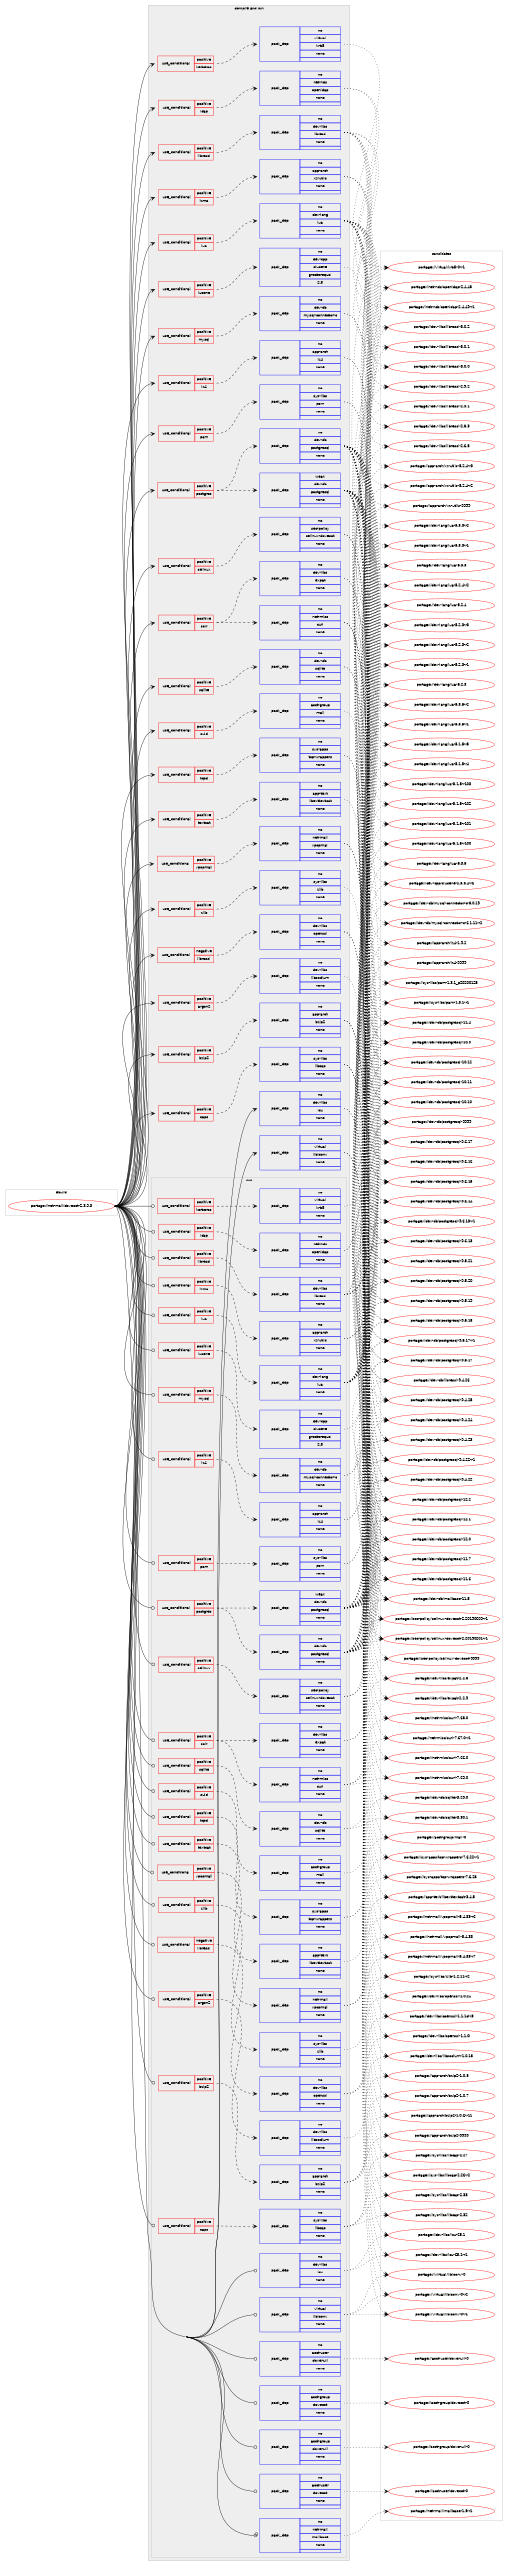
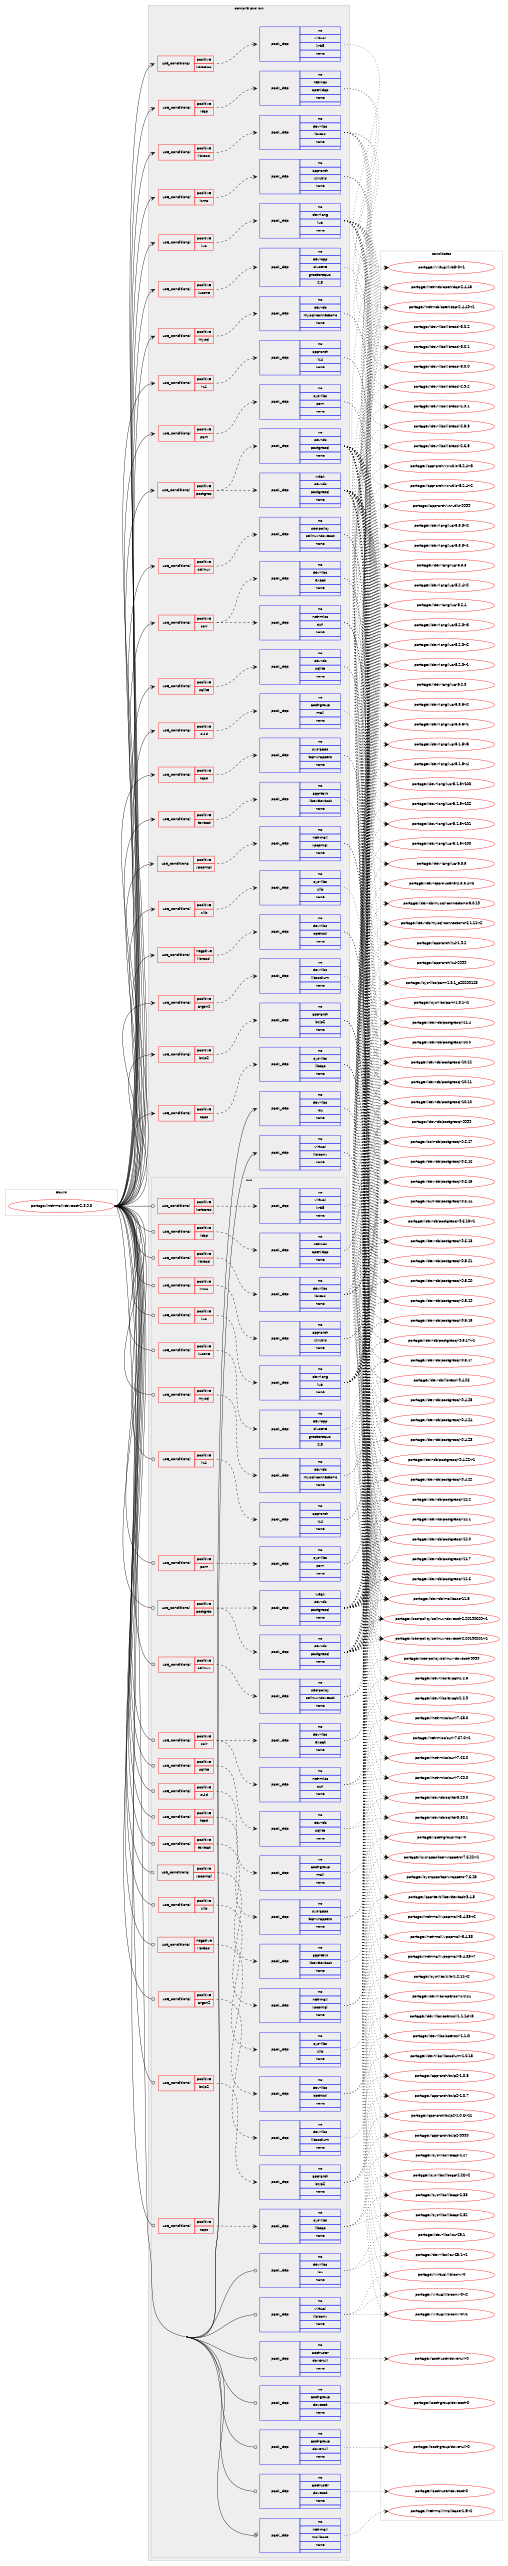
node "portage://dev-db/postgresql-9.6.17": label "portage://dev-db/postgresql-9.6.17" -> "portage://solr-db/postgresql-9.6.17"
node "portage://dev-db/postgresql-9.6.14": label "portage://dev-db/postgresql-9.6.14" -> "portage://curl-db/postgresql-9.6.14"
